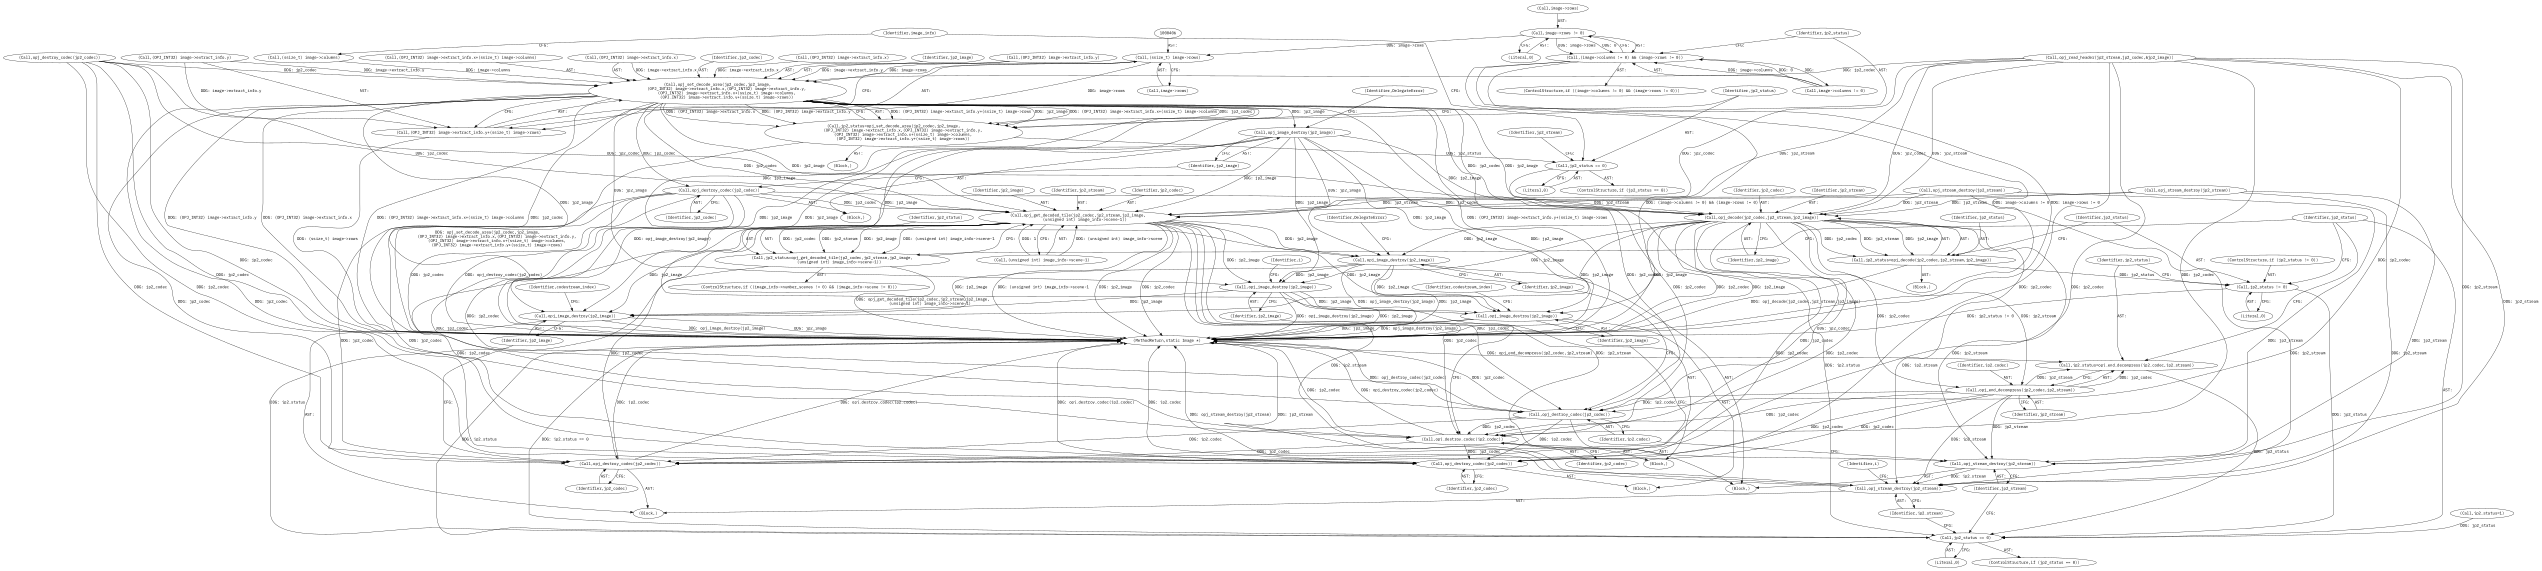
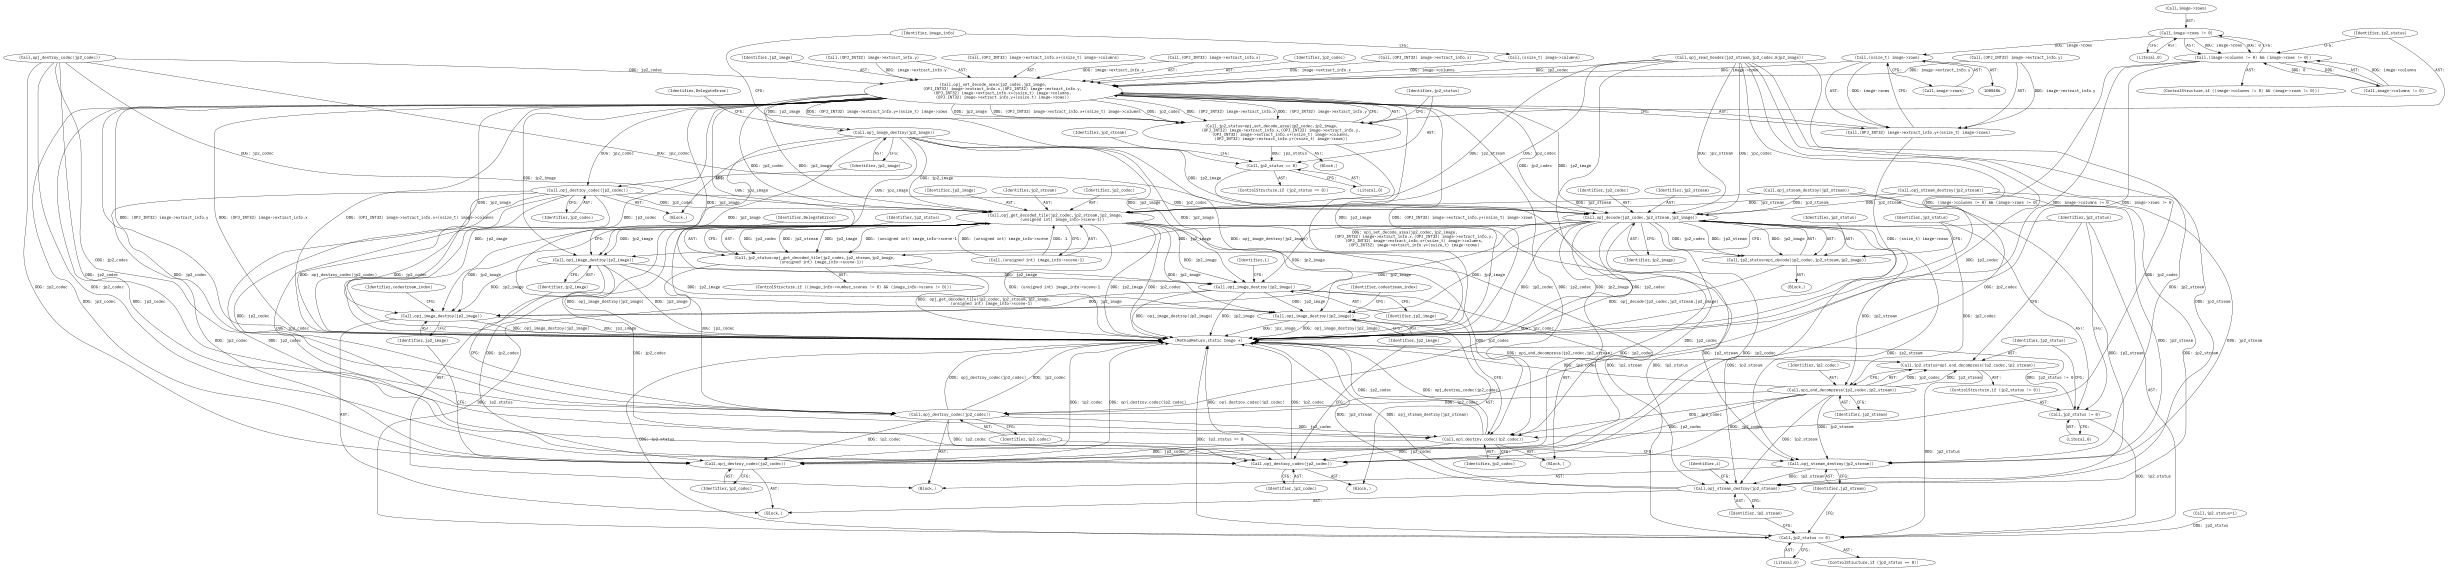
edge "1000406" -> "(Call,(ssize_t) image->rows)": reversed
edge "(Call,jp2_status=opj_decode(jp2_codec,jp2_stream,jp2_image))" -> "(Call,jp2_status != 0)": removed, label "DDG: jp2_status"
edge "(Call,opj_end_decompress(jp2_codec,jp2_stream))" -> "(MethodReturn,static Image *)": added, label "DDG: jp2_codec"
edge "(Call,jp2_status=opj_end_decompress(jp2_codec,jp2_stream))" -> "(ControlStructure,if (jp2_status != 0))": added, label "AST:"
